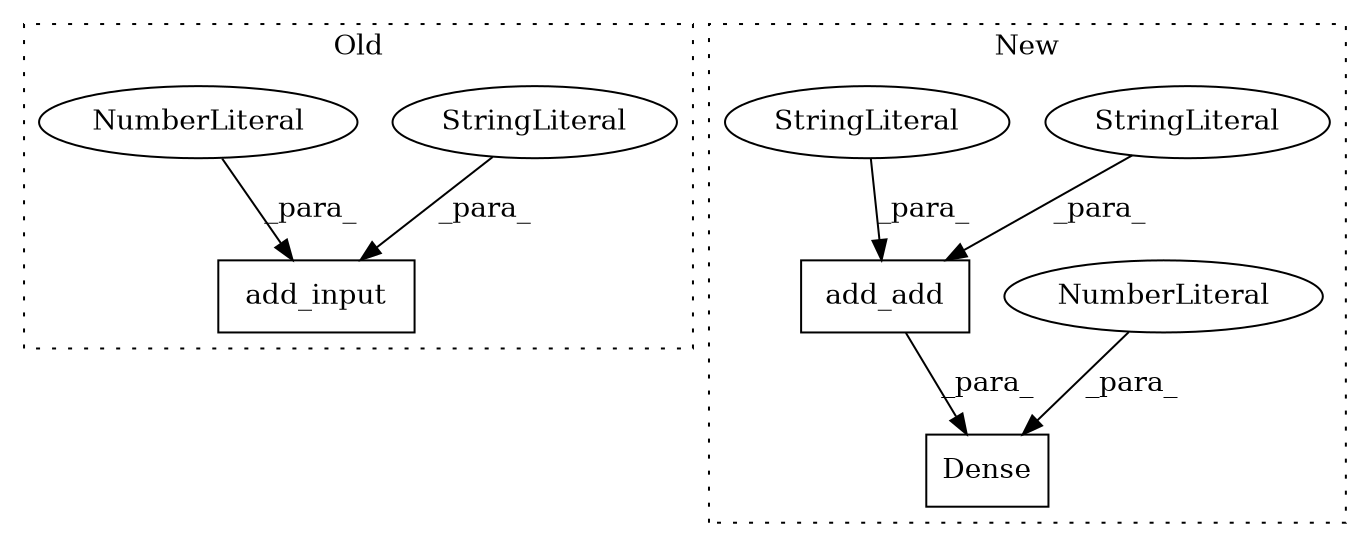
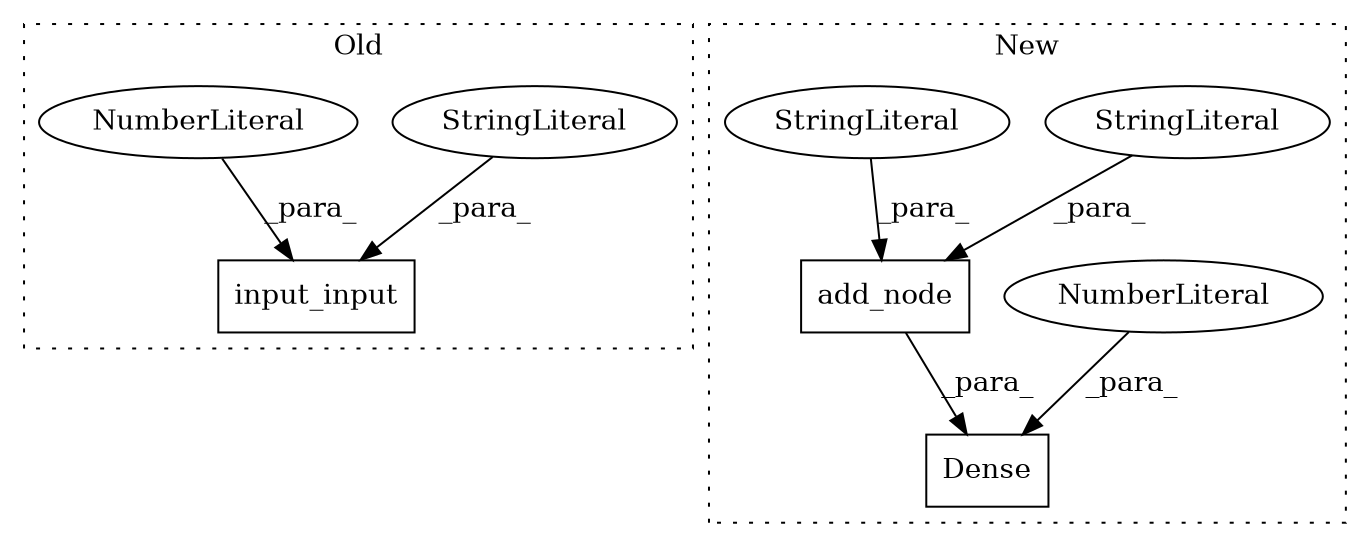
node "add_input": label "add_input" -> "input_input"
node "add_add": label "add_add" -> "add_node"
